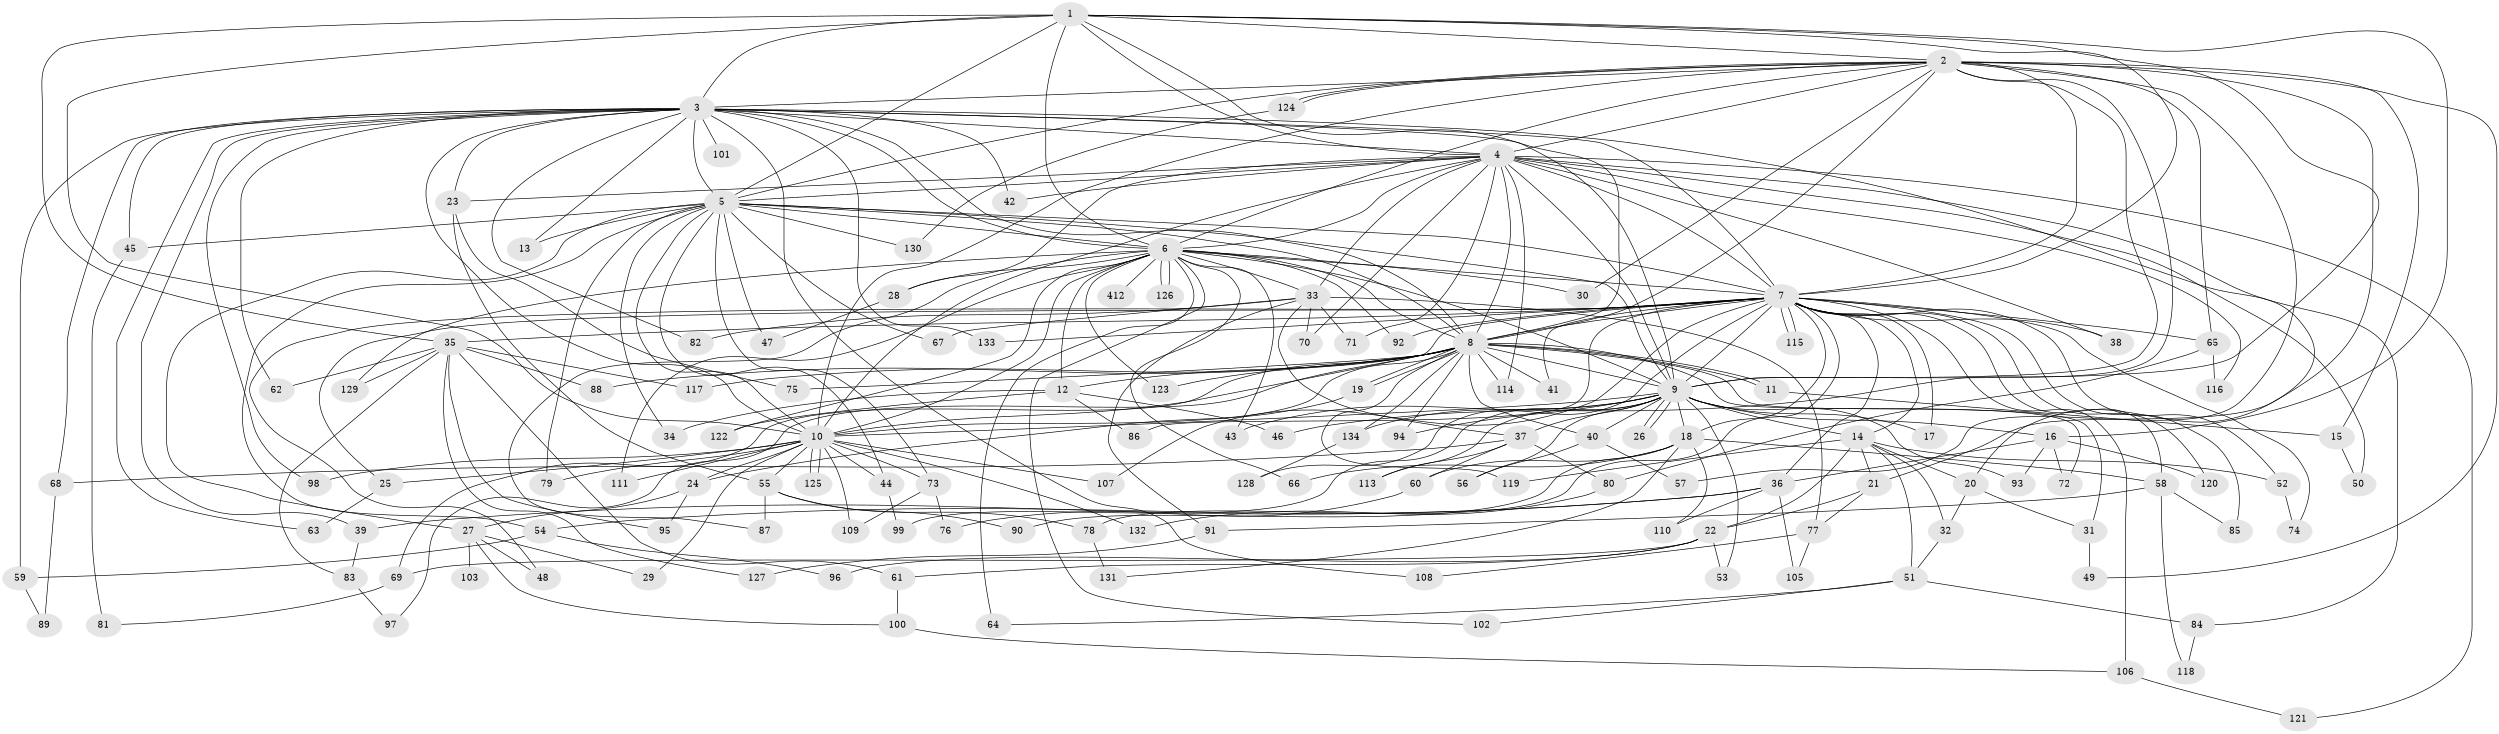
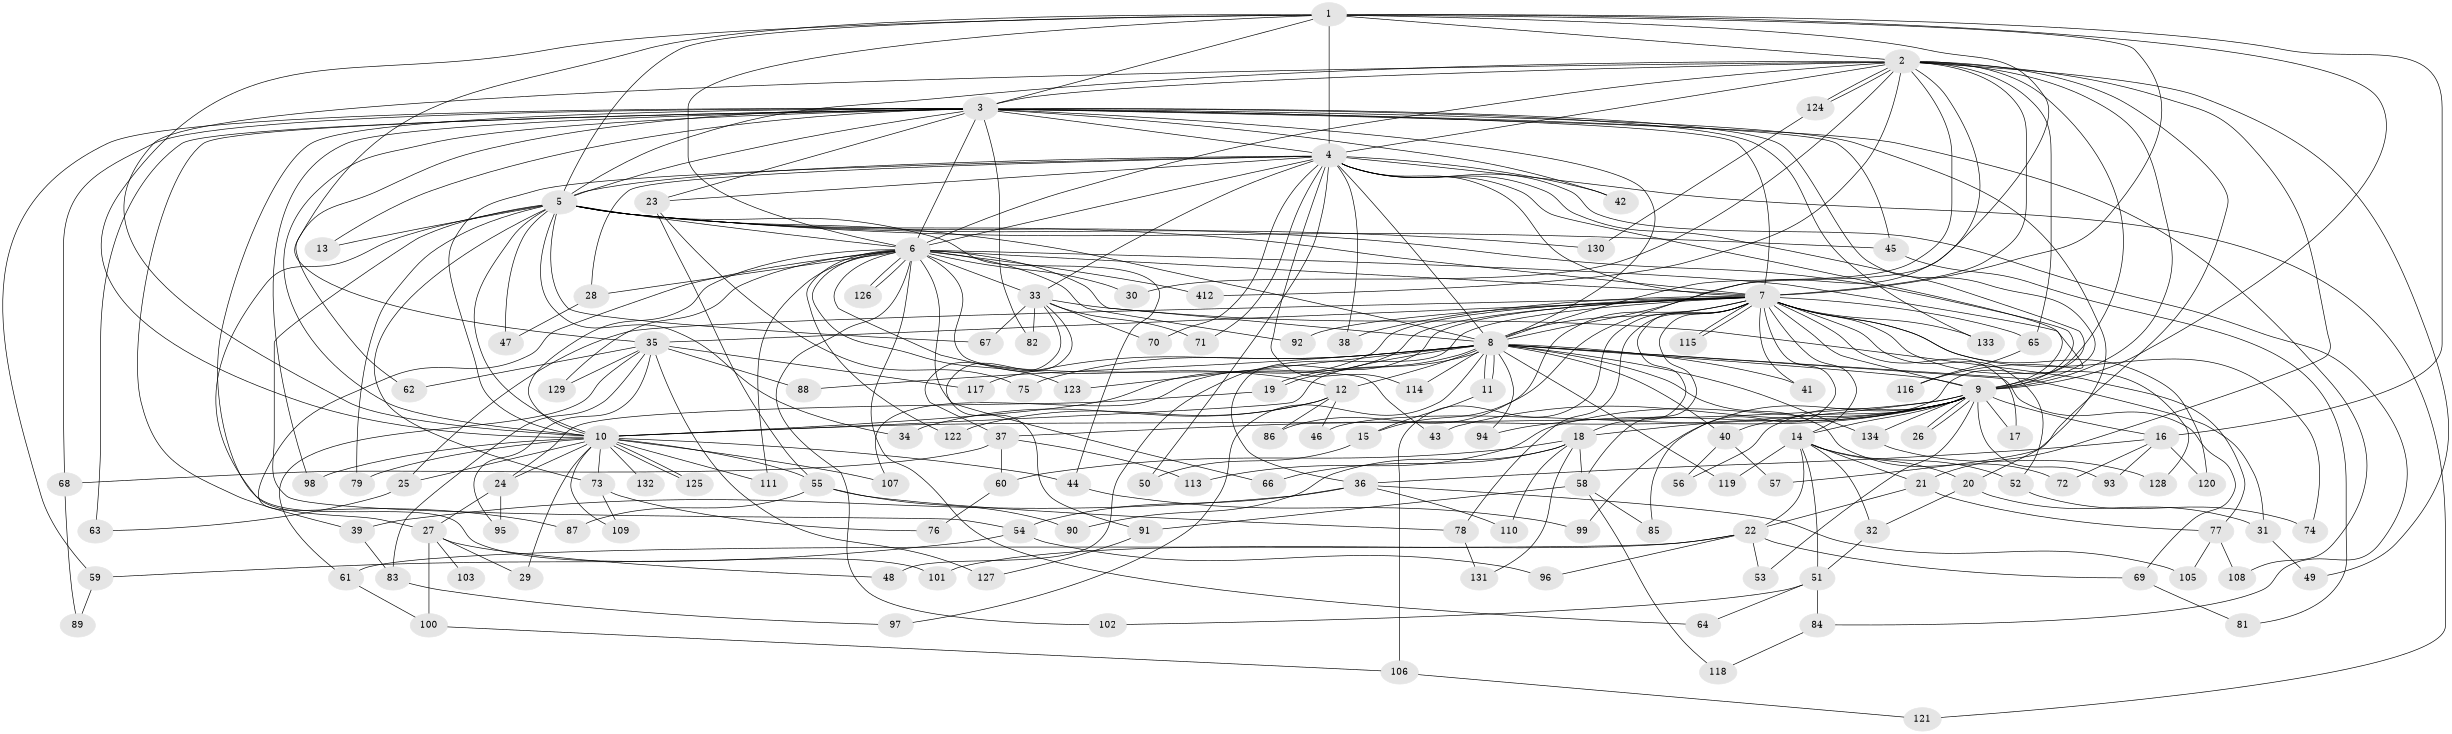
edge "2" -- "412": added
node "80": removed
edge "22" -- "101": added
